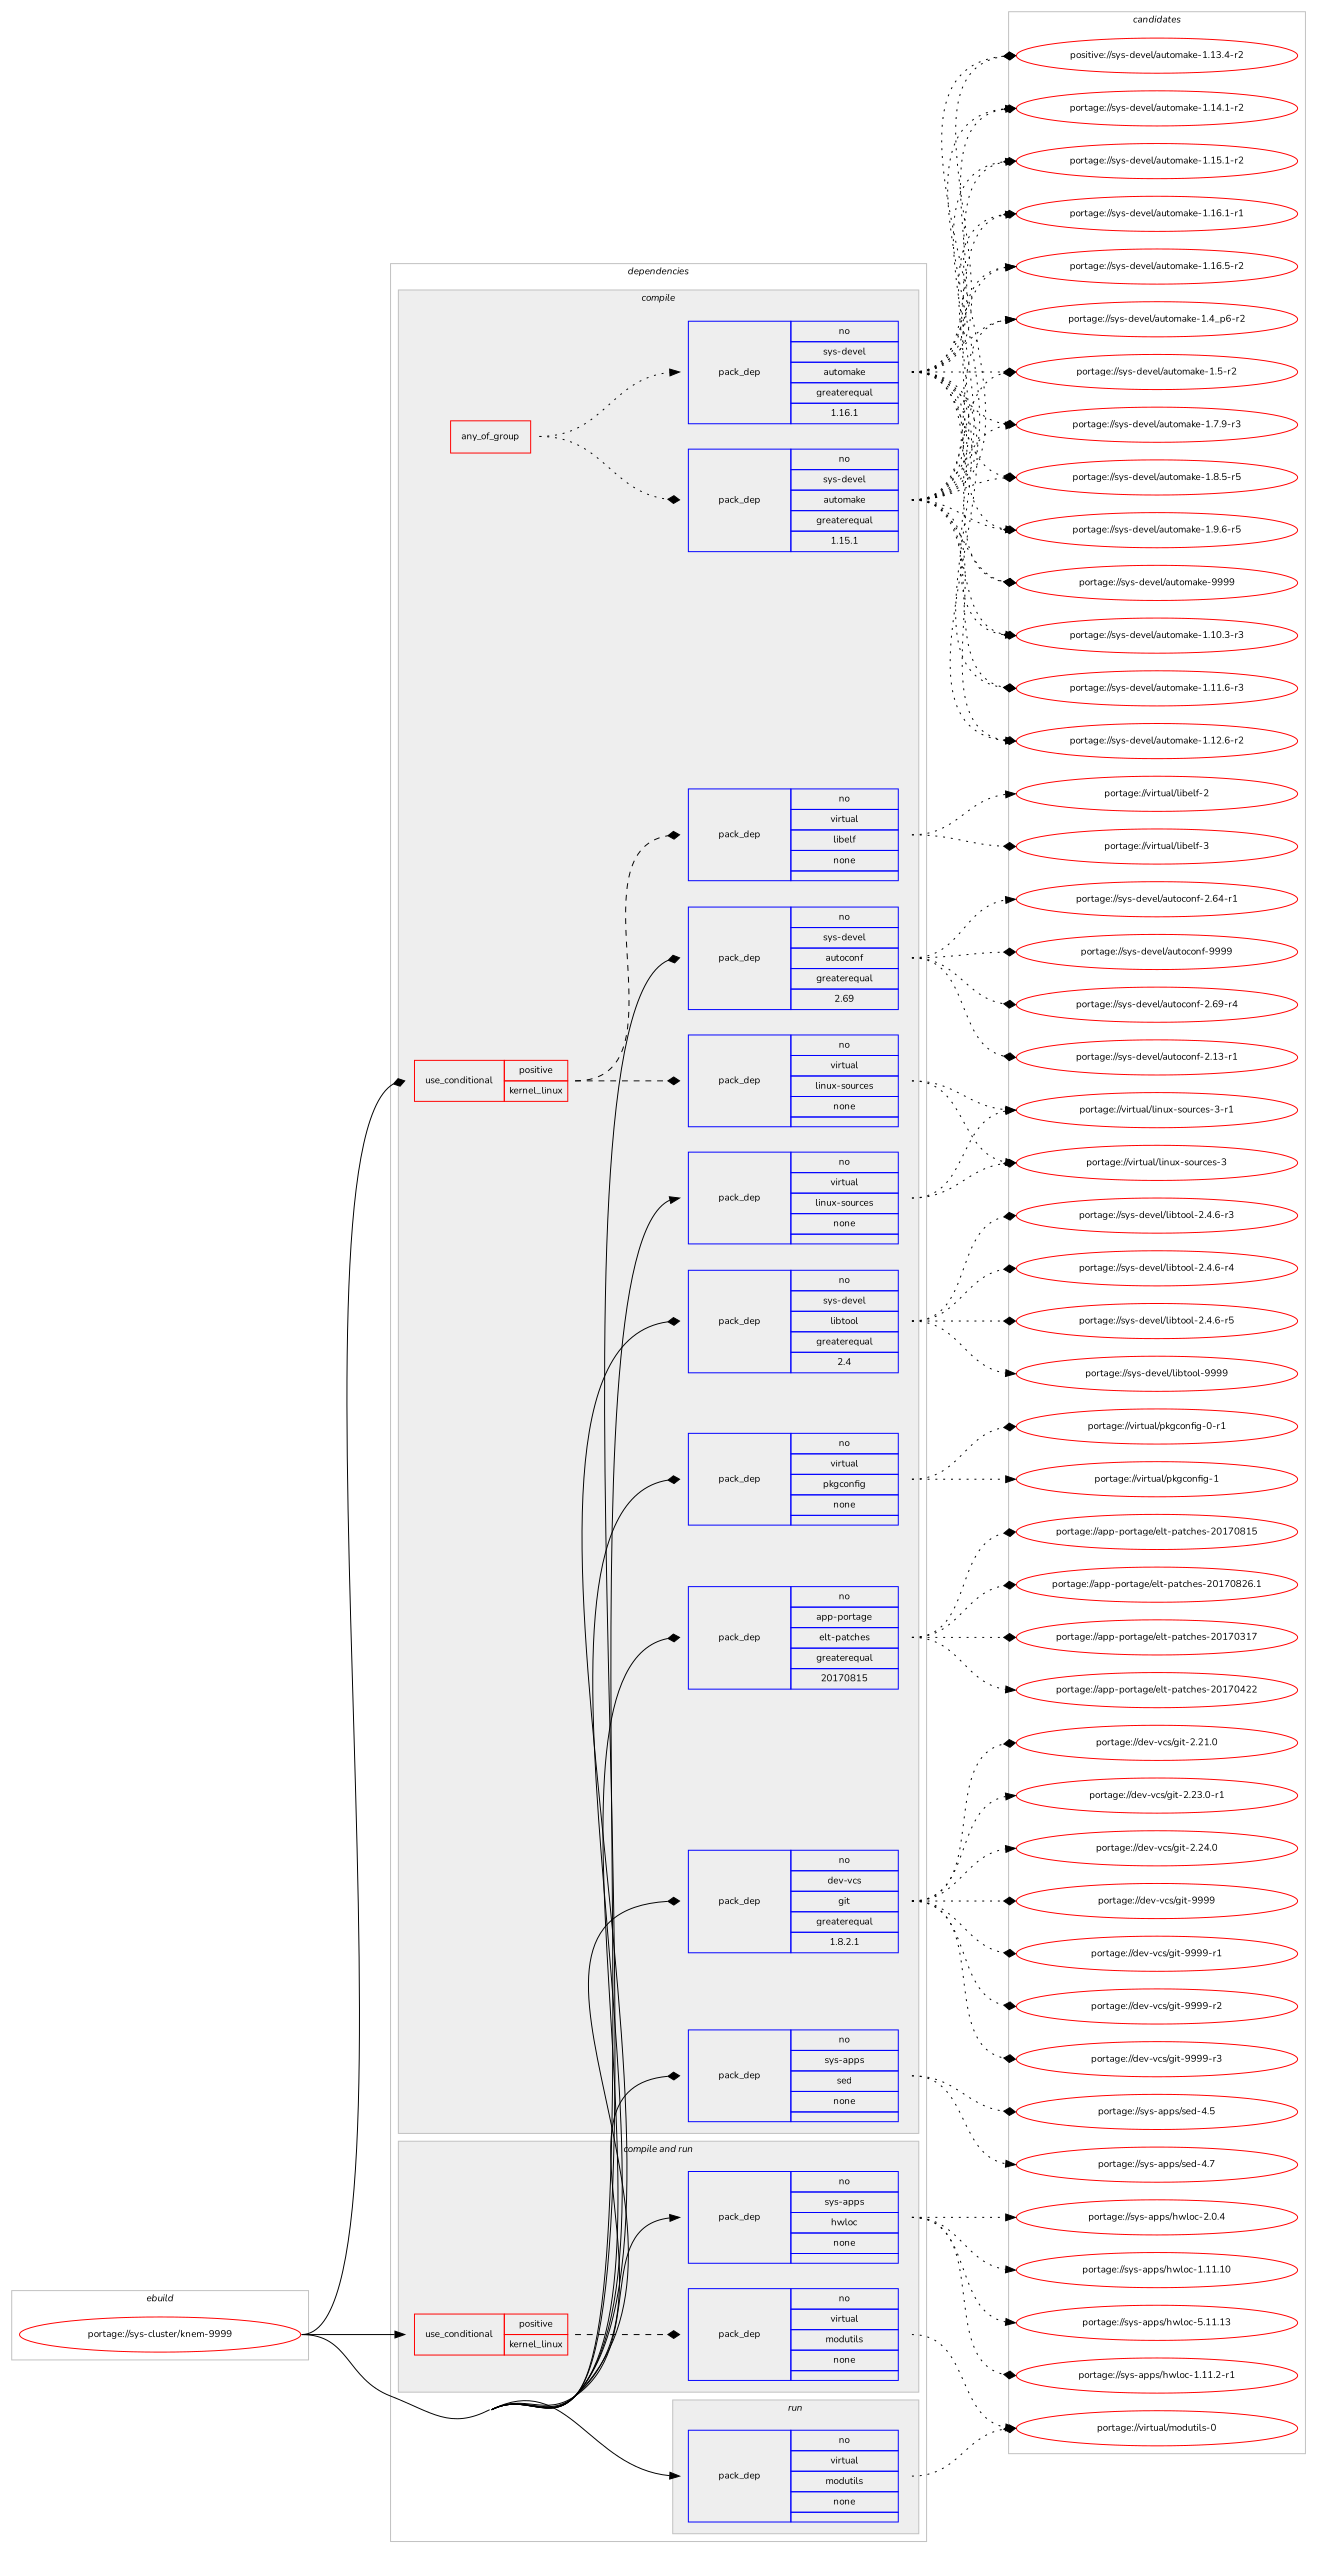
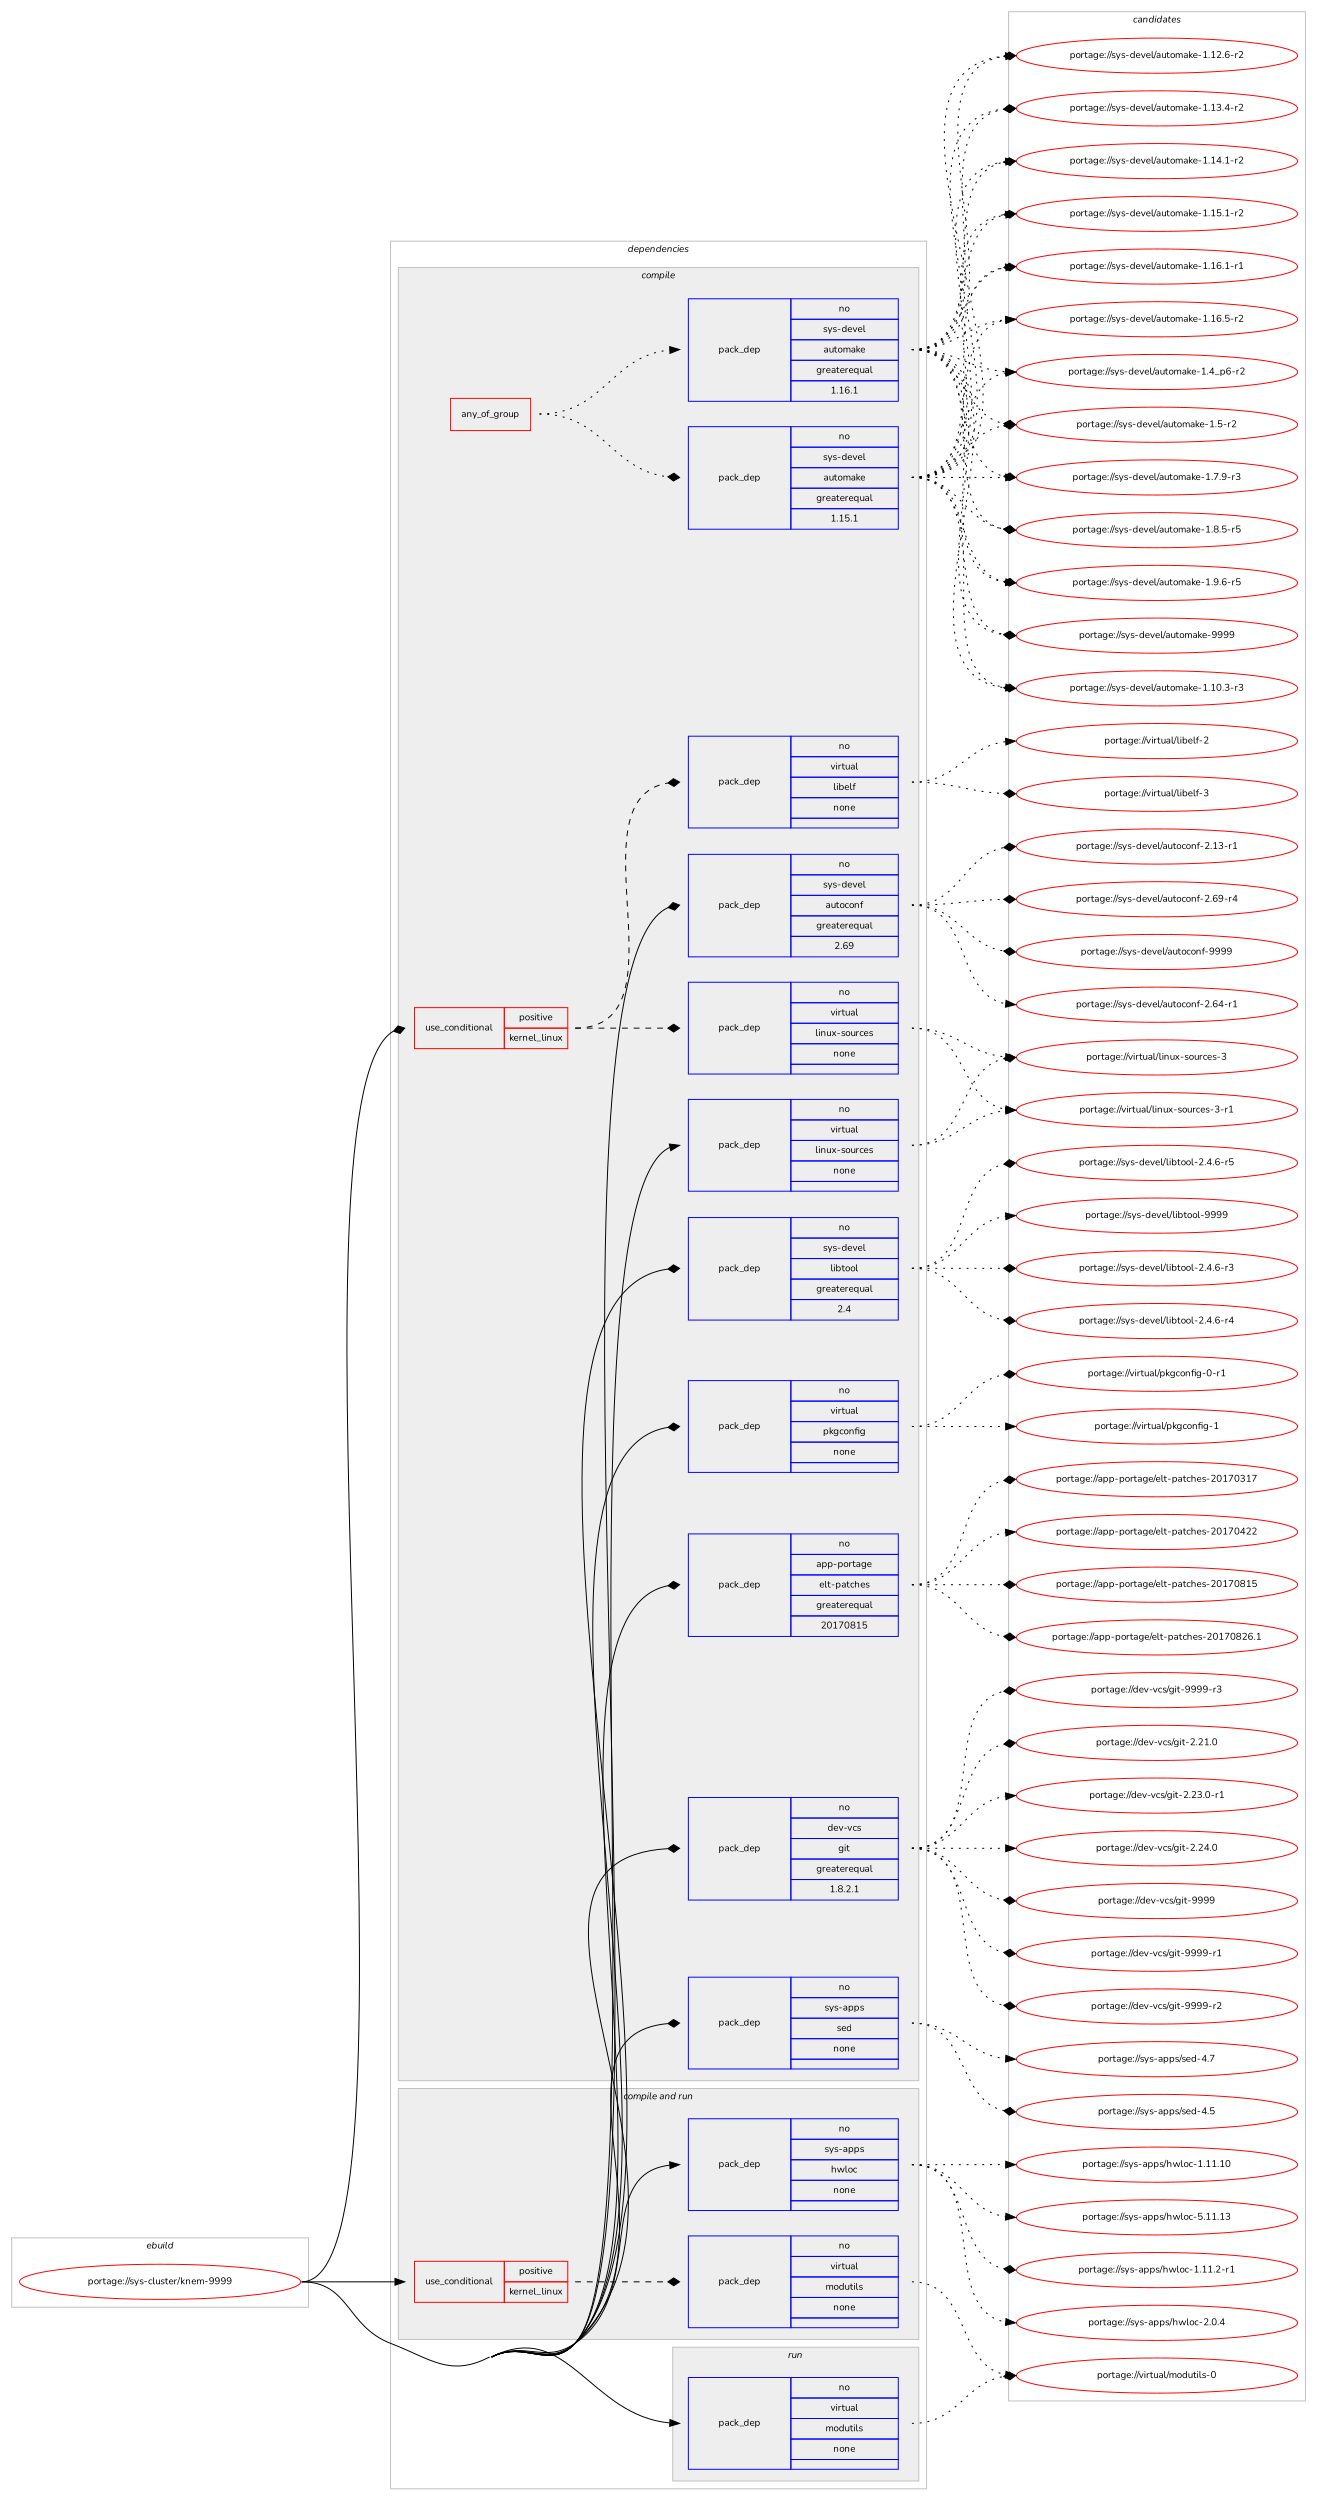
node "positive://sys-devel/automake-1.13.4-r2": label "positive://sys-devel/automake-1.13.4-r2" -> "portage://sys-devel/automake-1.13.4-r2"
node "portage://sys-devel/automake-1.11.6-r3": removed
